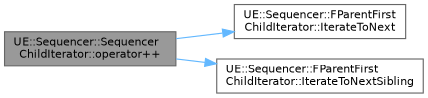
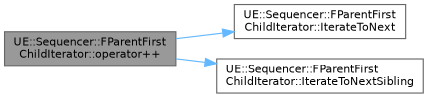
node "UE::Sequencer::Sequencer ChildIterator::operator++": label "UE::Sequencer::Sequencer ChildIterator::operator++" -> "UE::Sequencer::FParentFirst ChildIterator::operator++"
